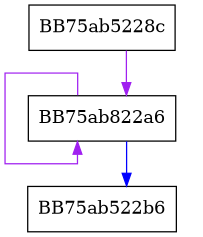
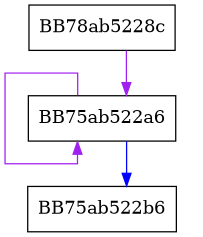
node "BB75ab5228c": label "BB75ab5228c" -> "BB78ab5228c"
node "BB75ab822a6": label "BB75ab822a6" -> "BB75ab522a6"
